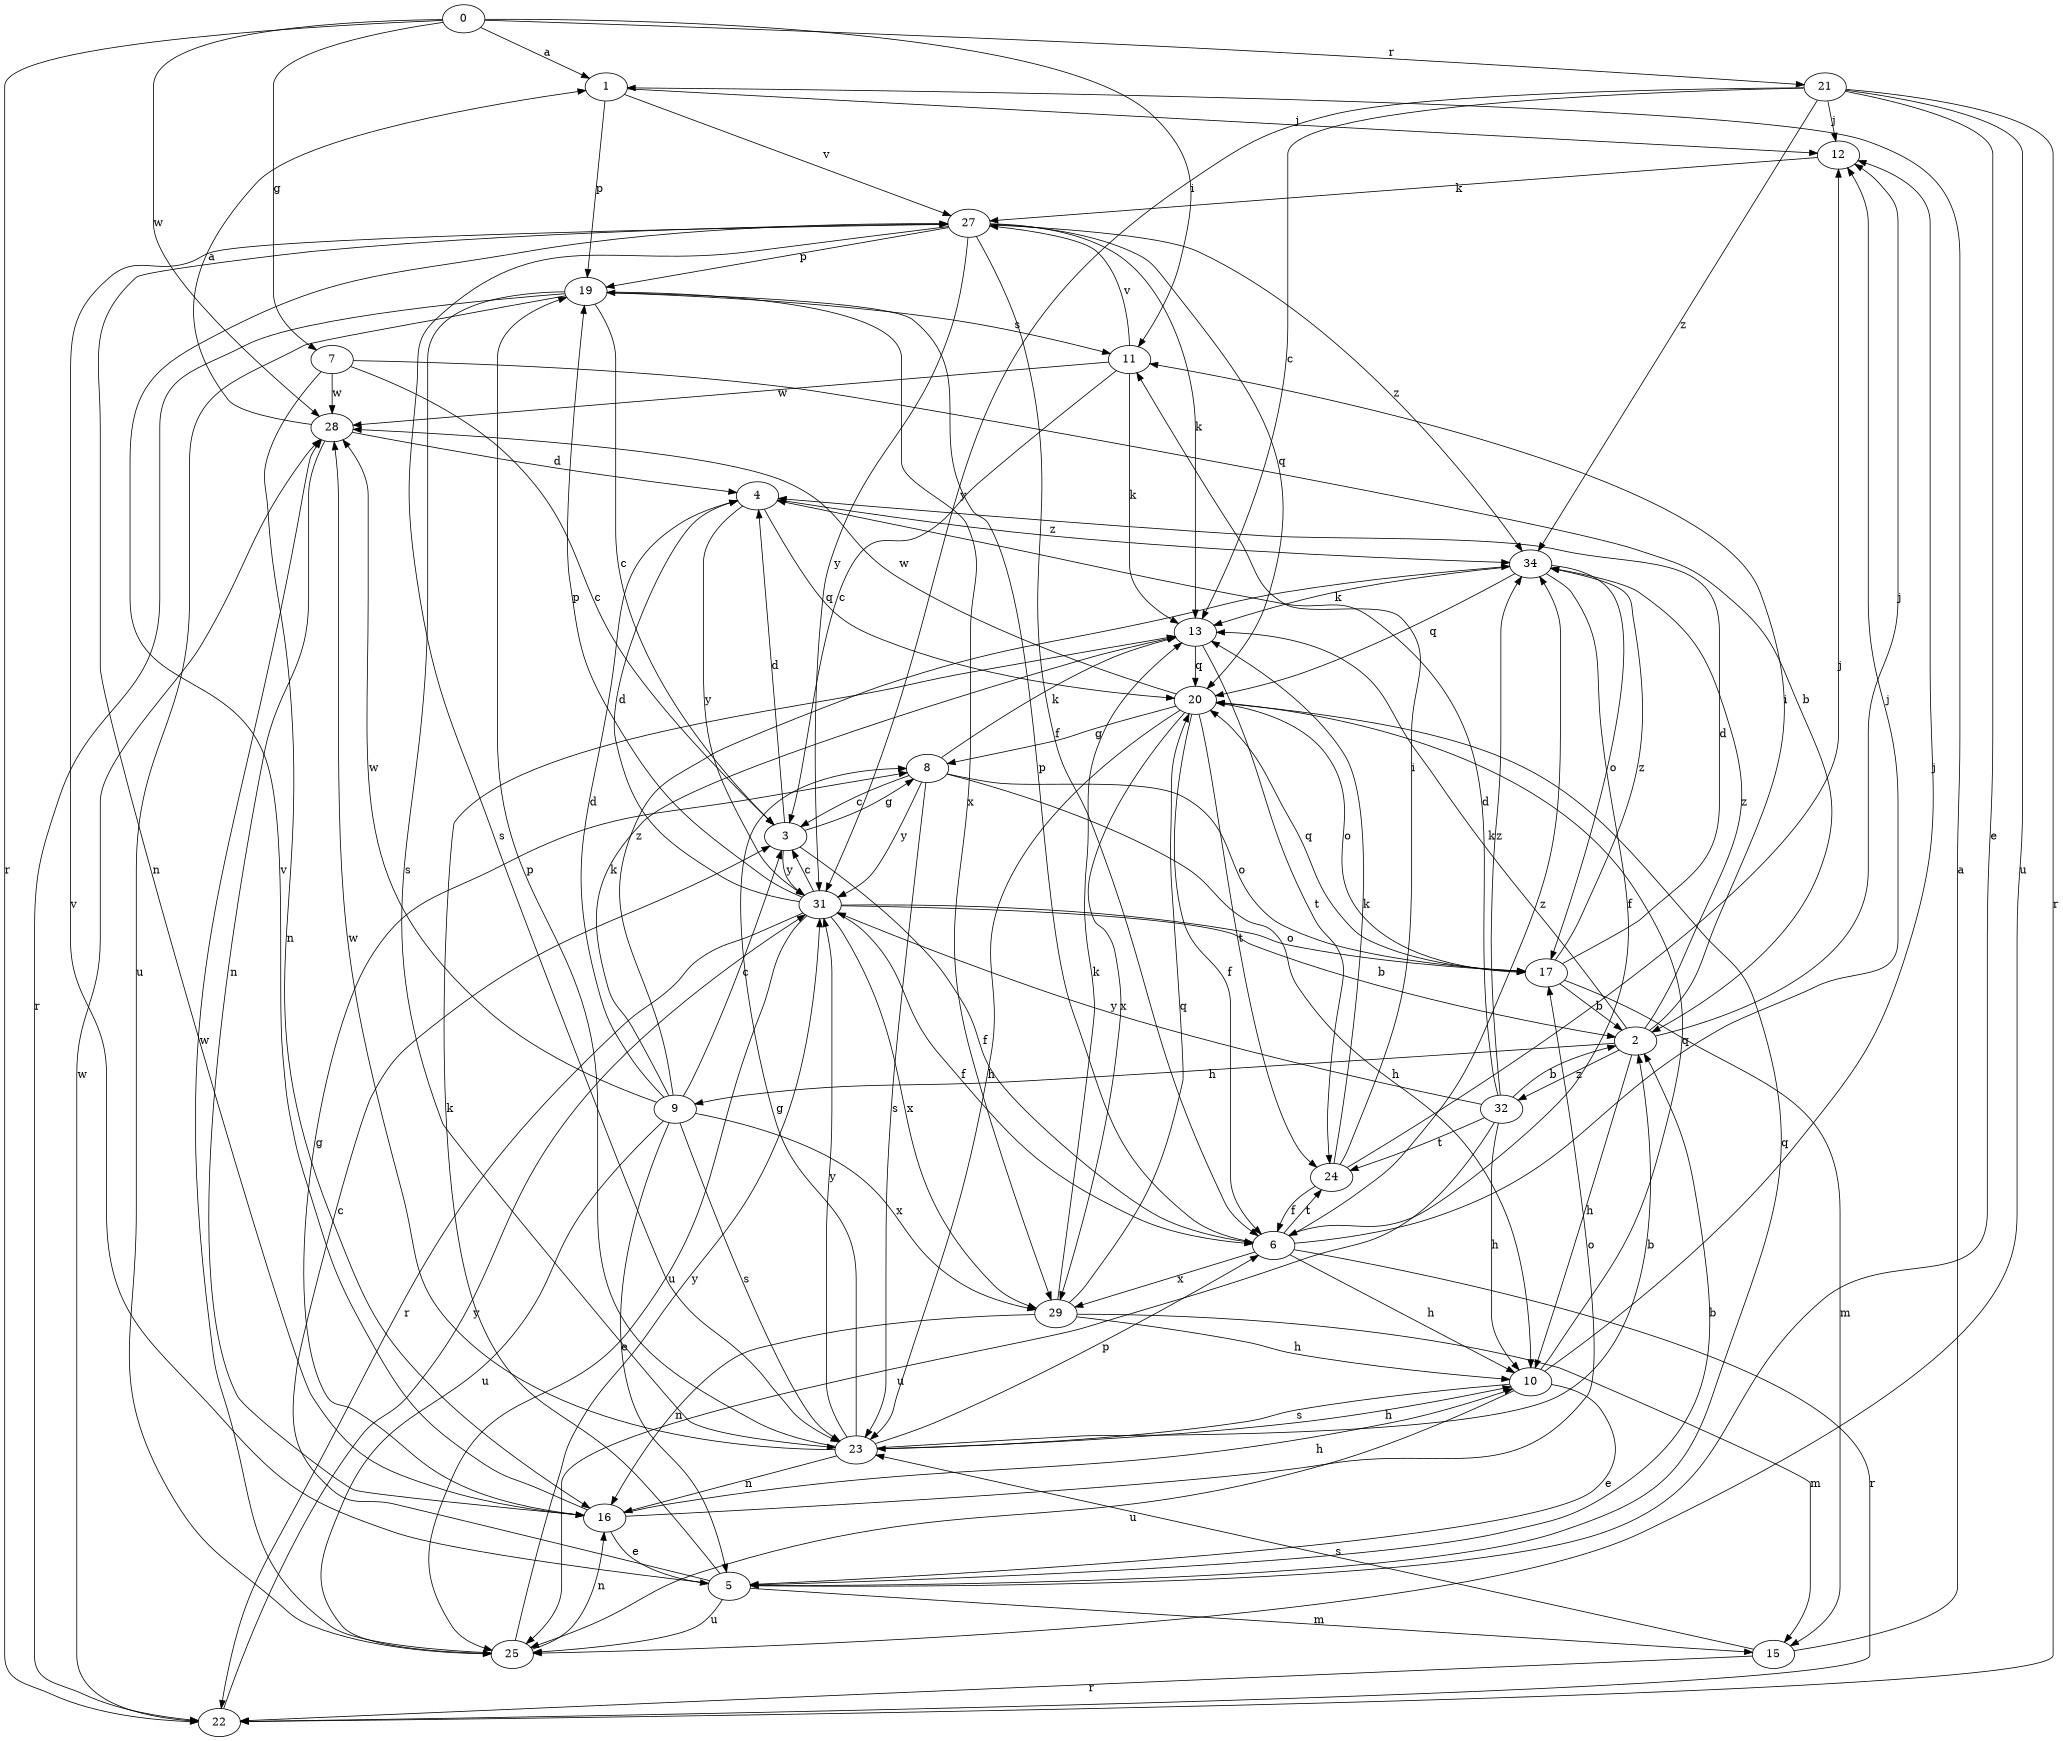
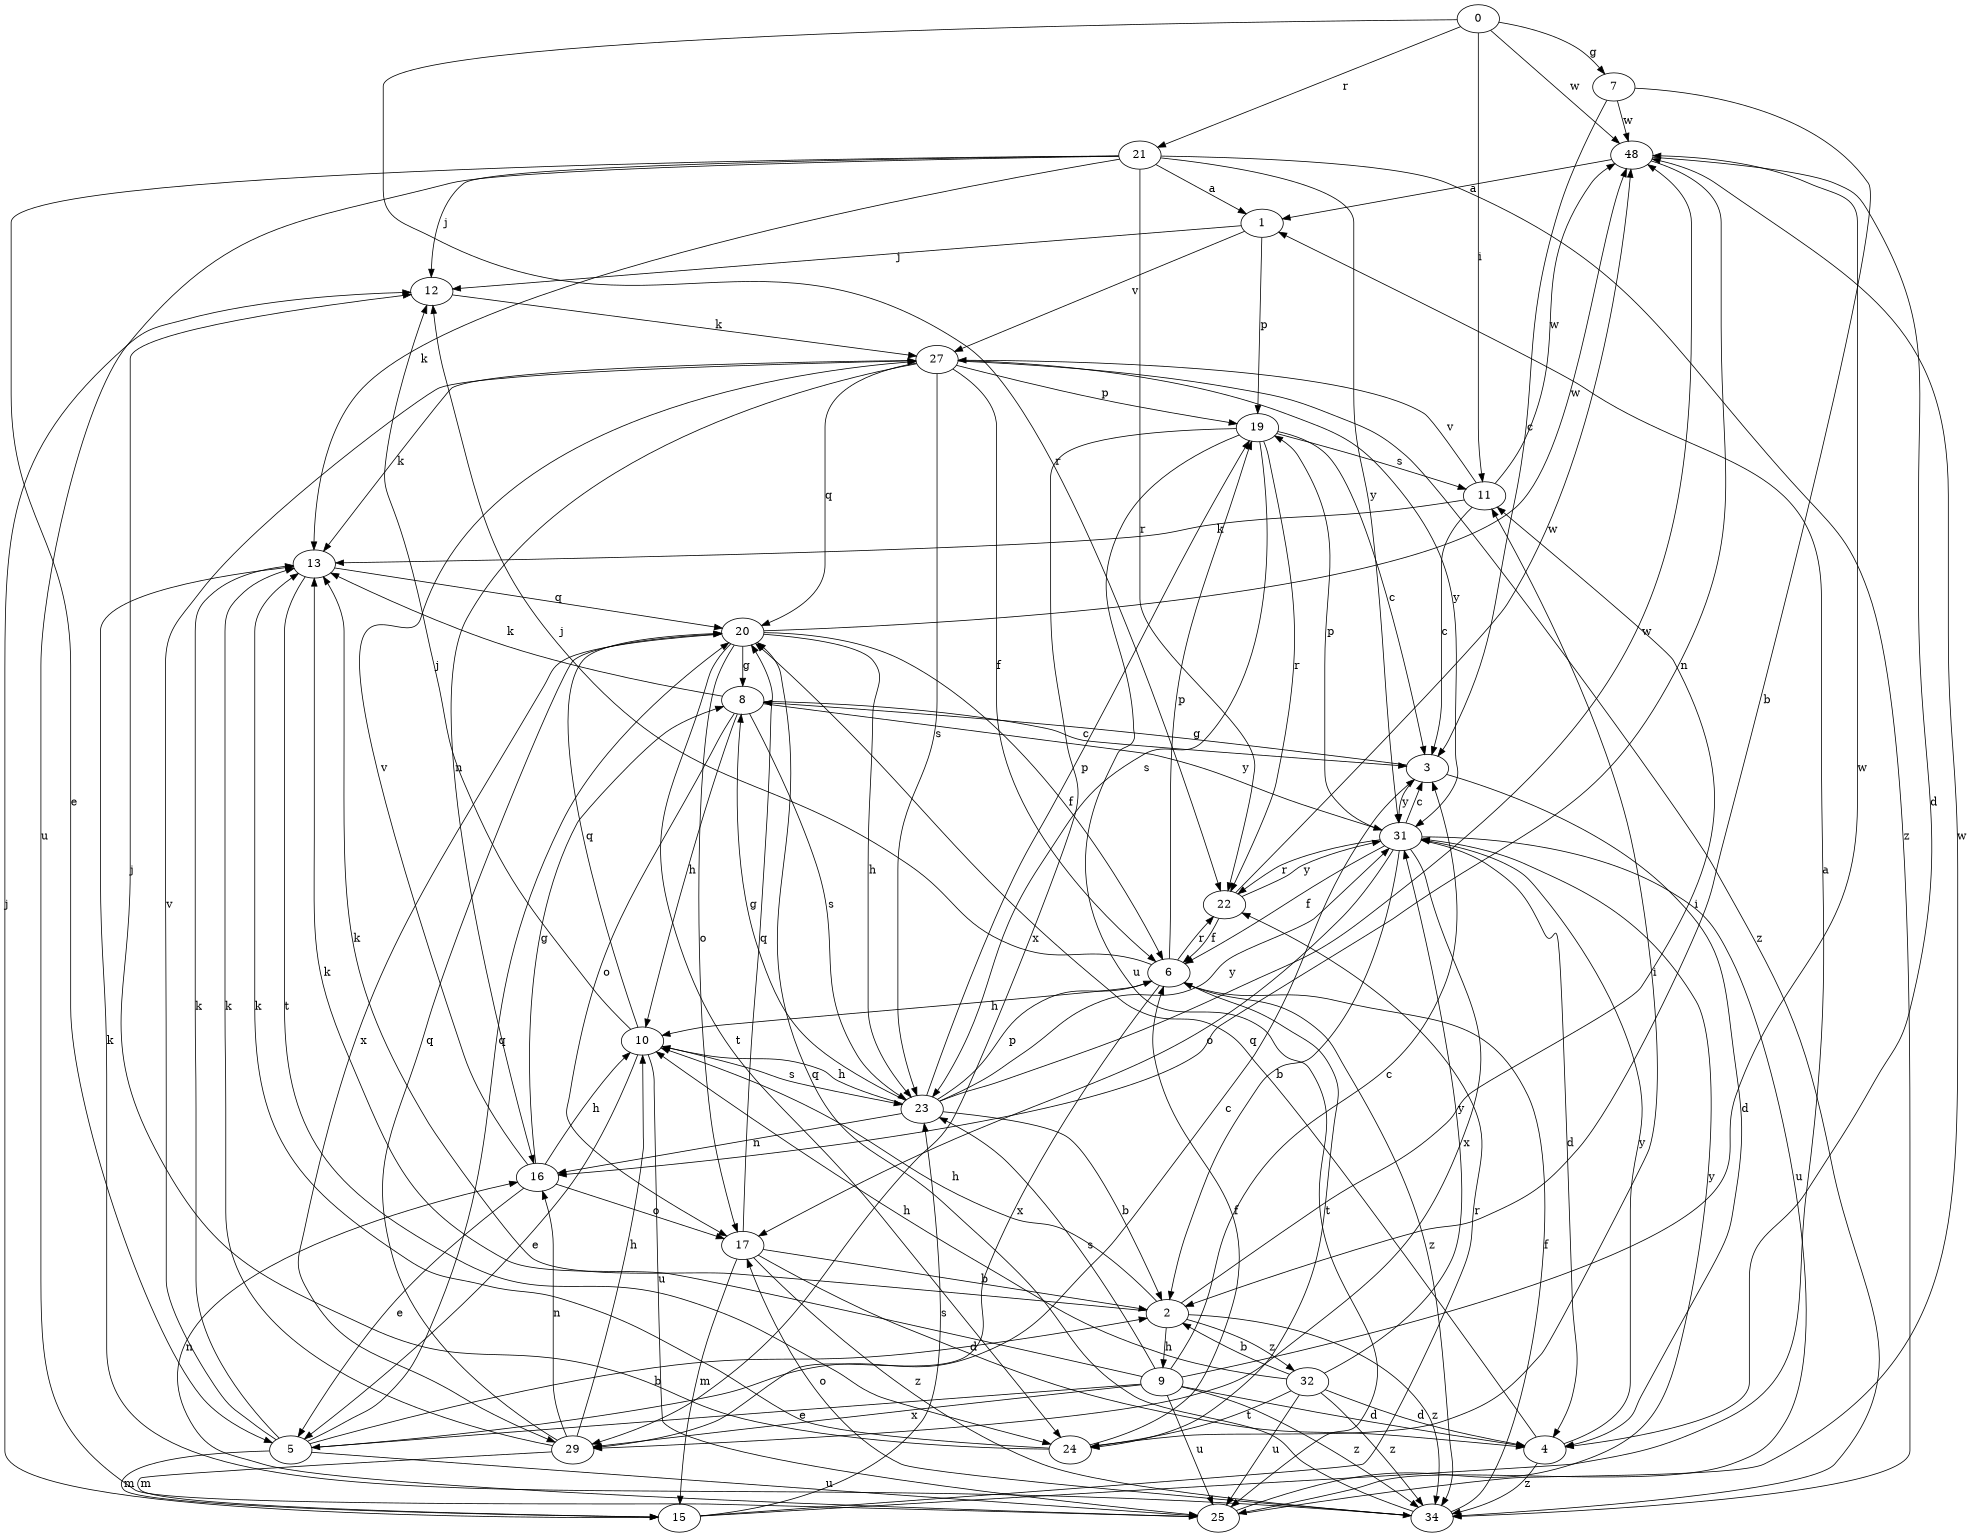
edge "0" -> "1": now "21" -> "1"
edge "21" -> "13": label "c" -> "k"
node "28": label "28" -> "48"
edge "2" -> "12": now "15" -> "12"
edge "7" -> "16": removed, label "n"
edge "3" -> "6": now "22" -> "6"
